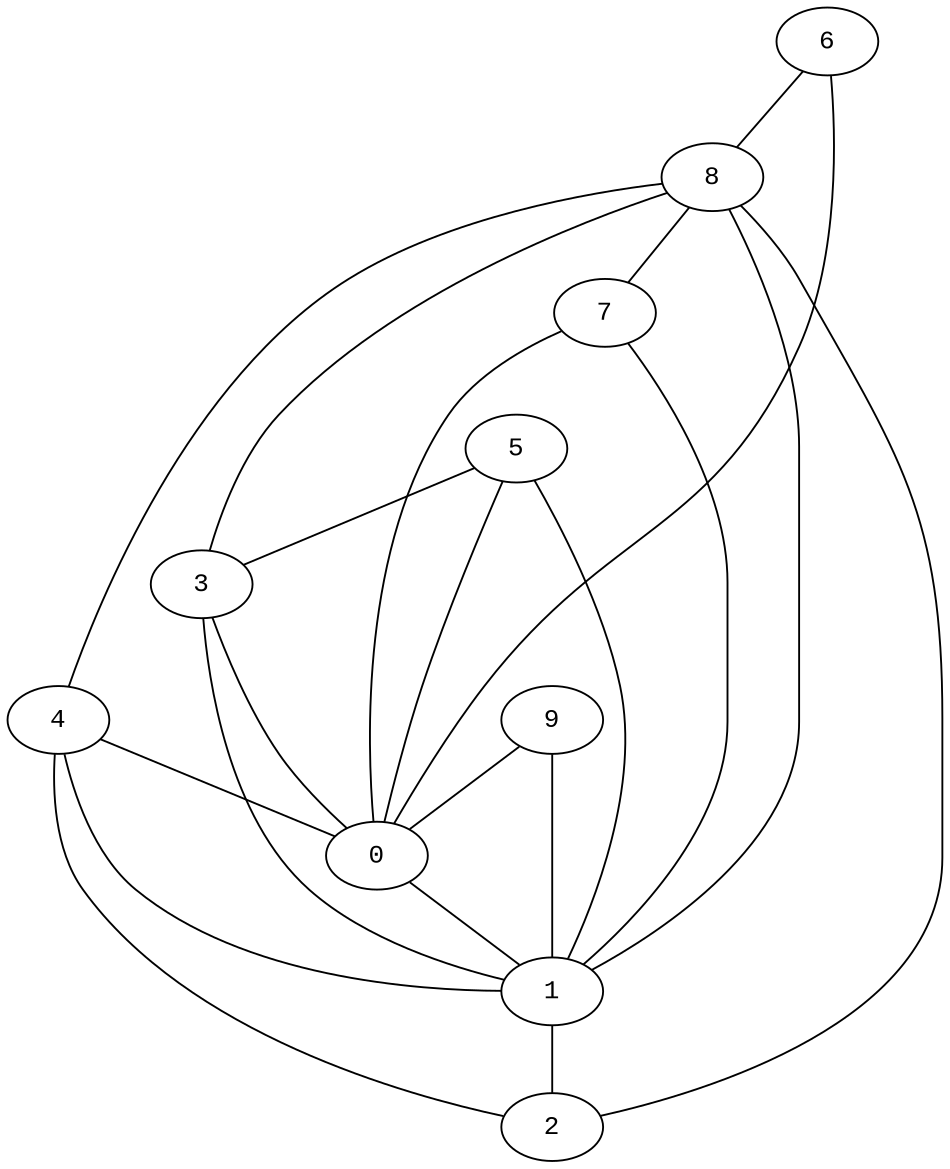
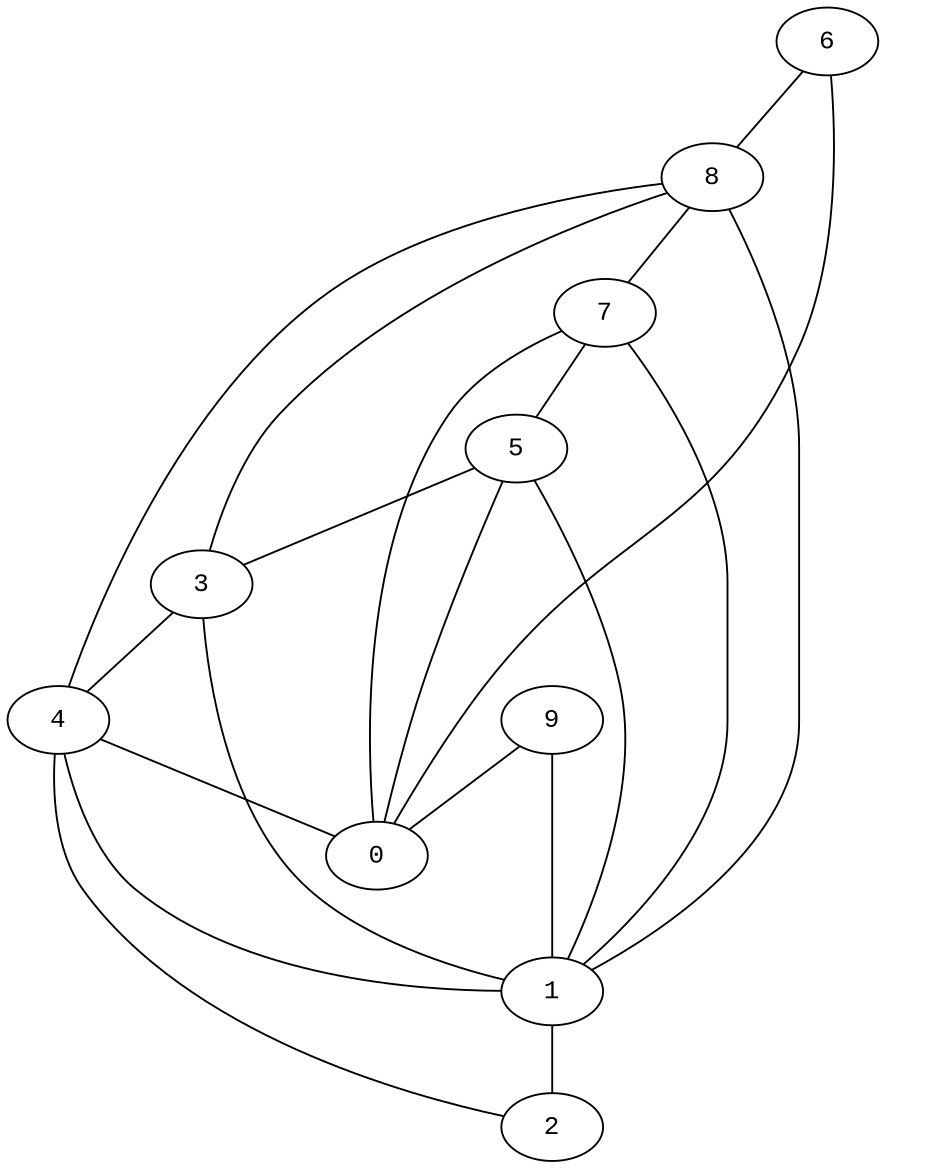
edge "7" -- "5": added
edge "3" -- "0": now "3" -- "4"
edge "8" -- "2": removed
edge "0" -- "1": removed
